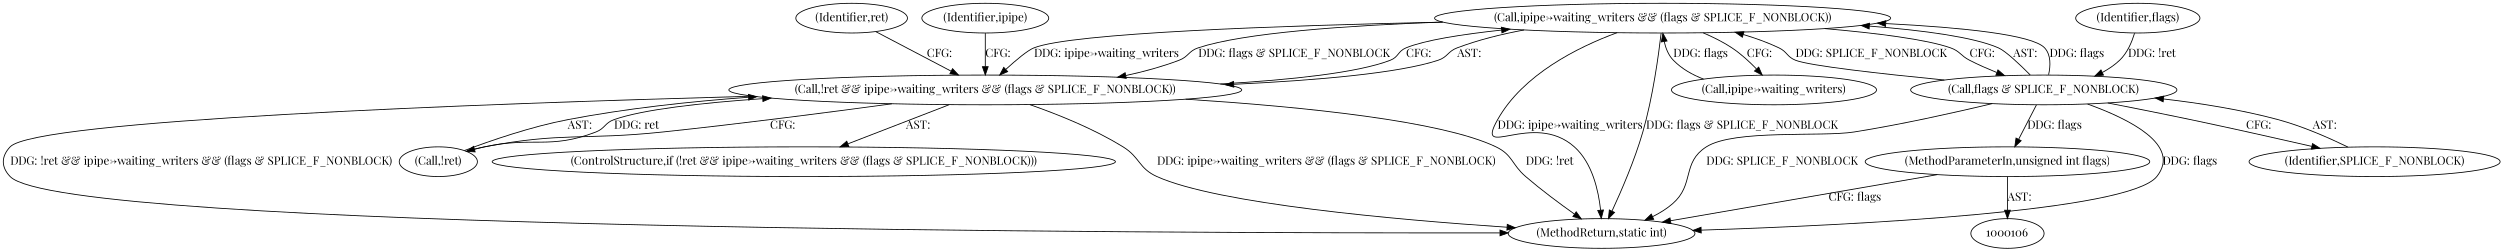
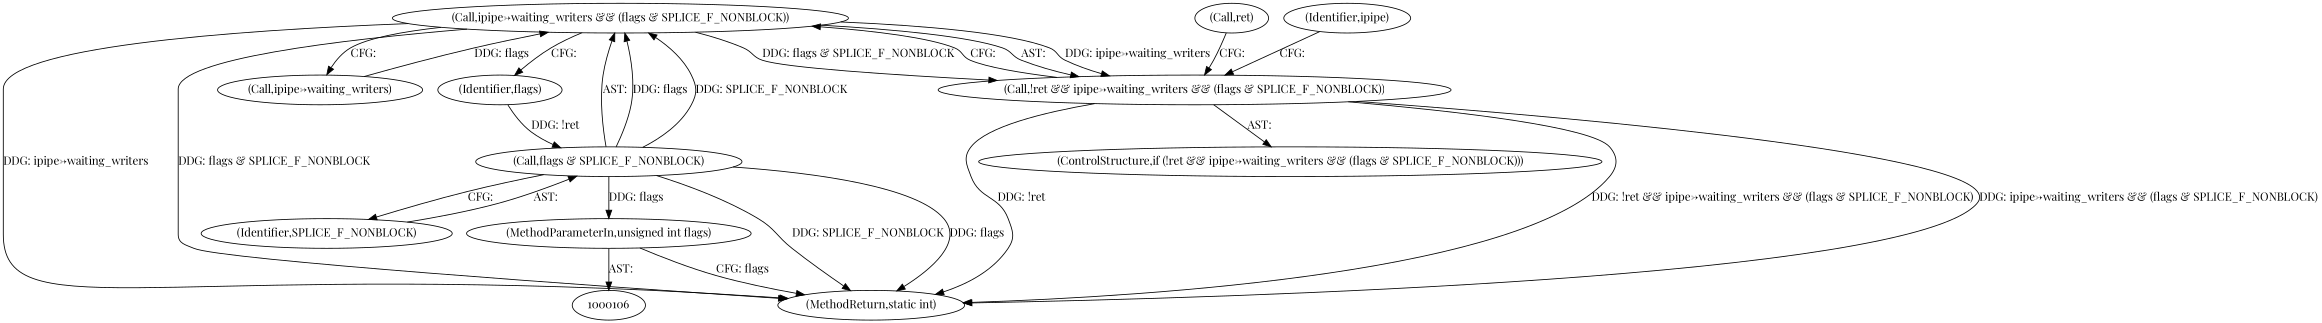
node "(Identifier,ret)": label "(Identifier,ret)" -> "(Call,ret)"
edge "(Call,ipipe->waiting_writers && (flags & SPLICE_F_NONBLOCK))" -> "(Call,flags & SPLICE_F_NONBLOCK)": now "(Call,ipipe->waiting_writers && (flags & SPLICE_F_NONBLOCK))" -> "(Identifier,flags)"
node "(Call,!ret)": removed
